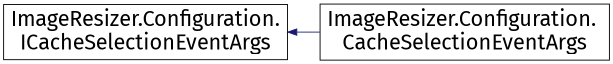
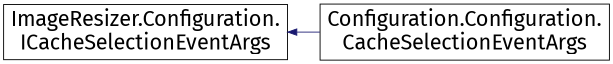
node "ImageResizer.Configuration. CacheSelectionEventArgs": label "ImageResizer.Configuration. CacheSelectionEventArgs" -> "Configuration.Configuration. CacheSelectionEventArgs"
